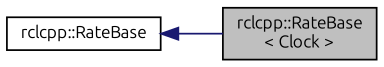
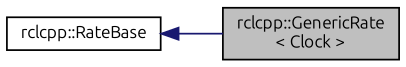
node "rclcpp::RateBase < Clock >": label "rclcpp::RateBase < Clock >" -> "rclcpp::GenericRate < Clock >"
